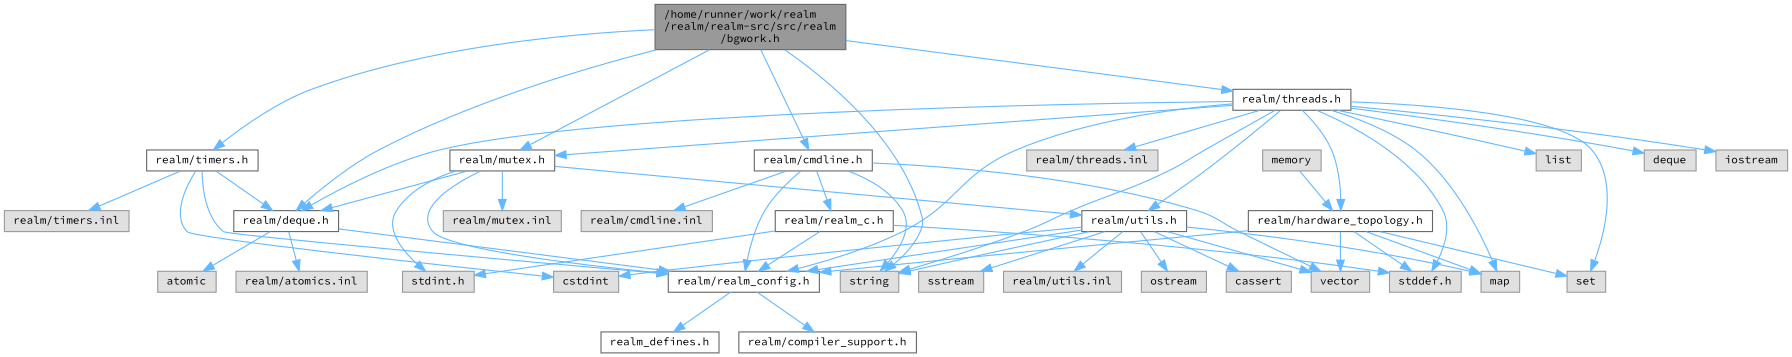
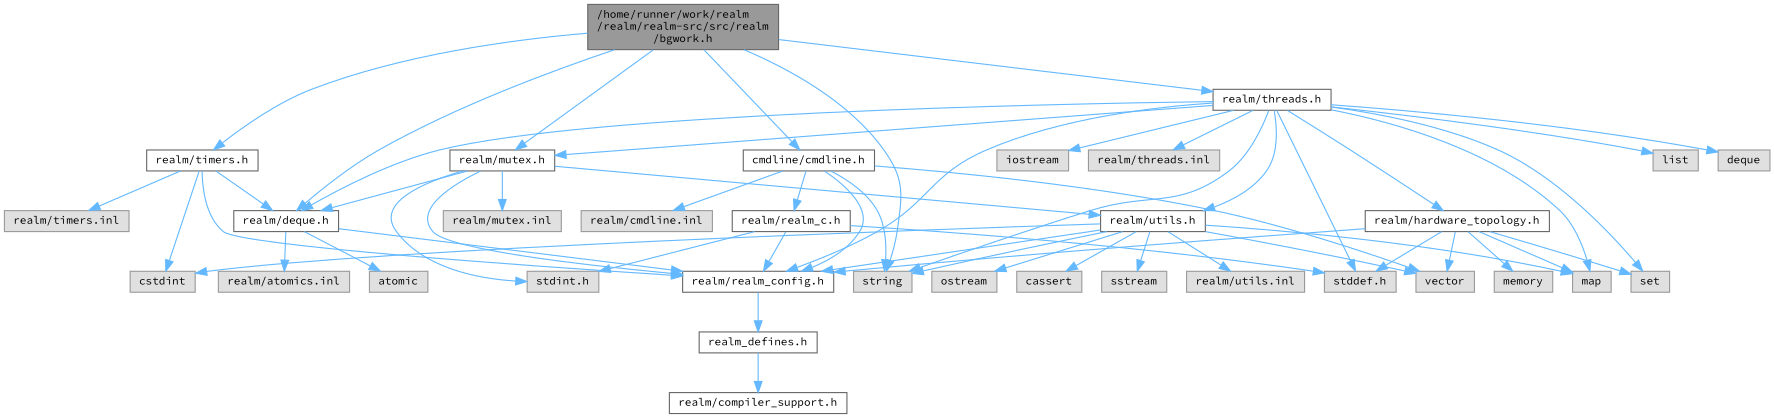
node "realm/cmdline.h": label "realm/cmdline.h" -> "cmdline/cmdline.h"
edge "memory" -> "realm/hardware_topology.h": reversed
edge "realm/realm_config.h" -> "realm/compiler_support.h": now "realm_defines.h" -> "realm/compiler_support.h"
